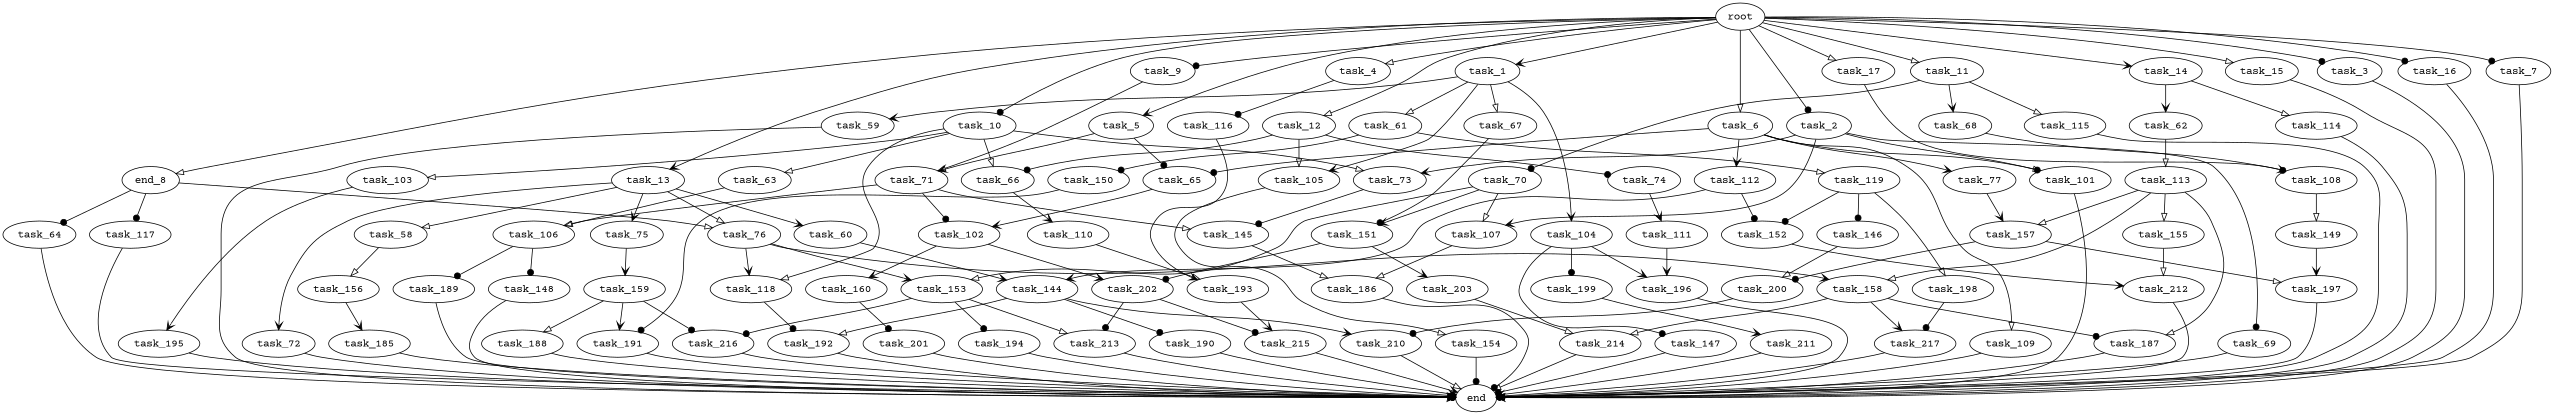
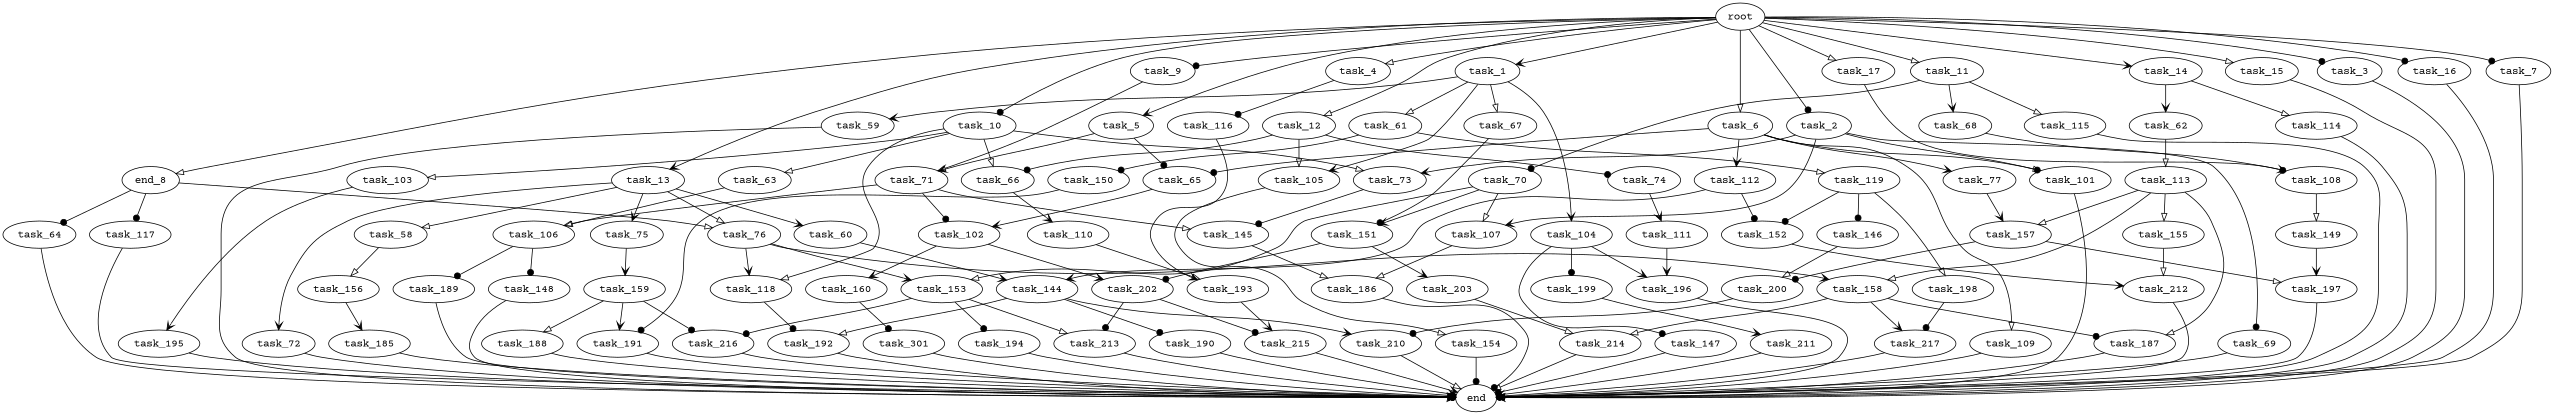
node "task_201": label "task_201" -> "task_301"
